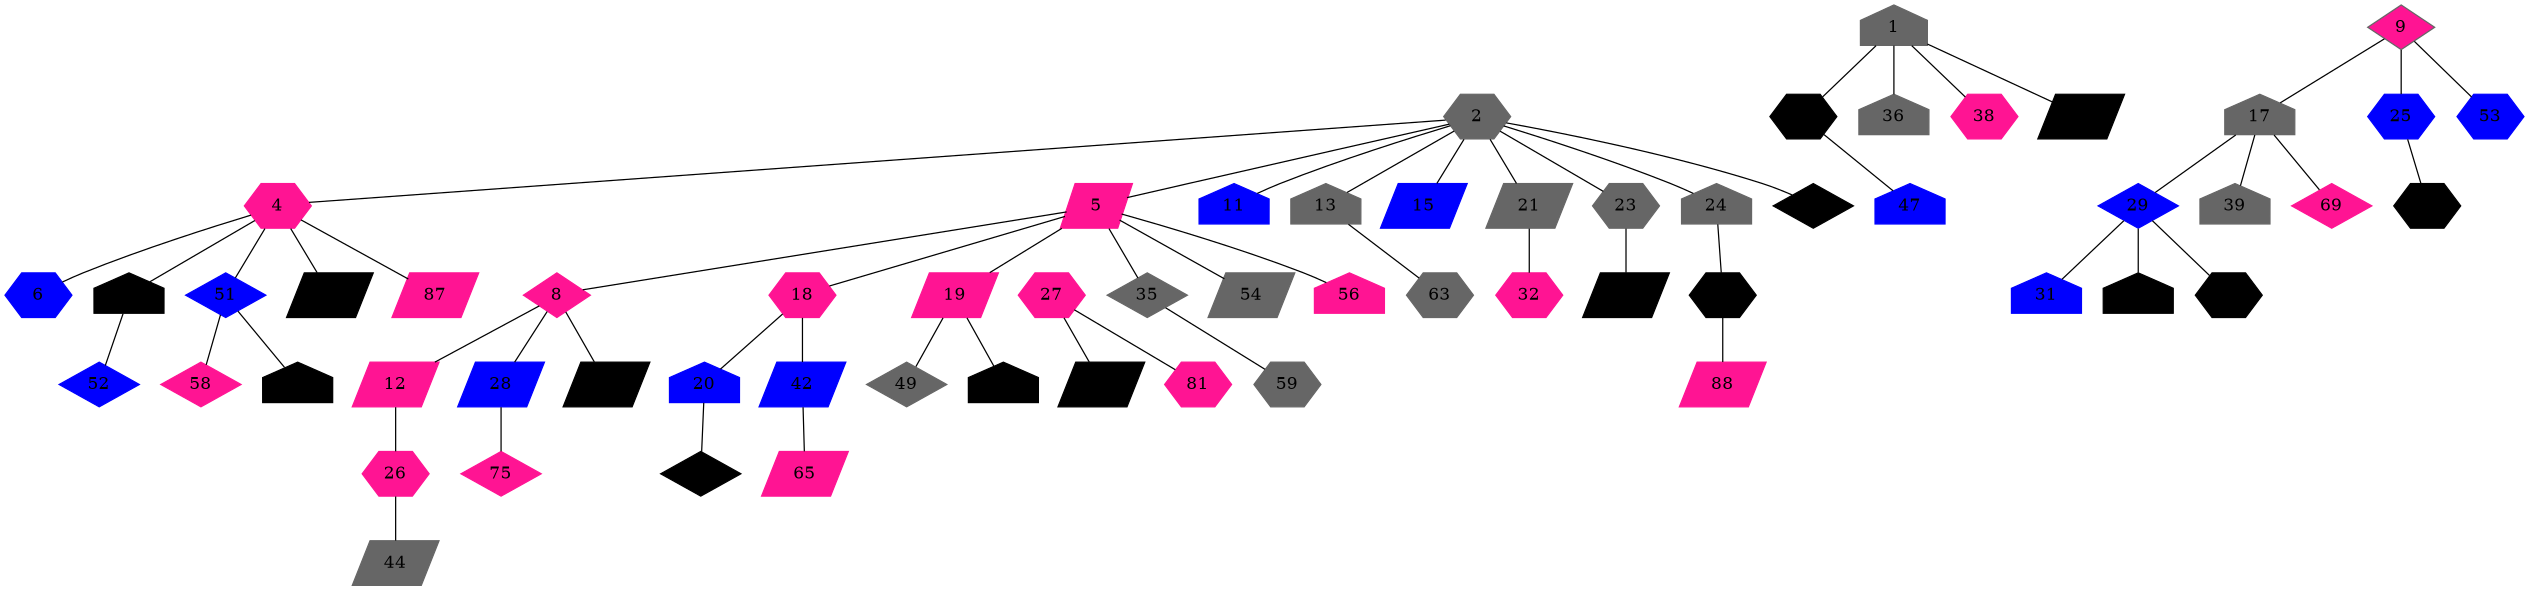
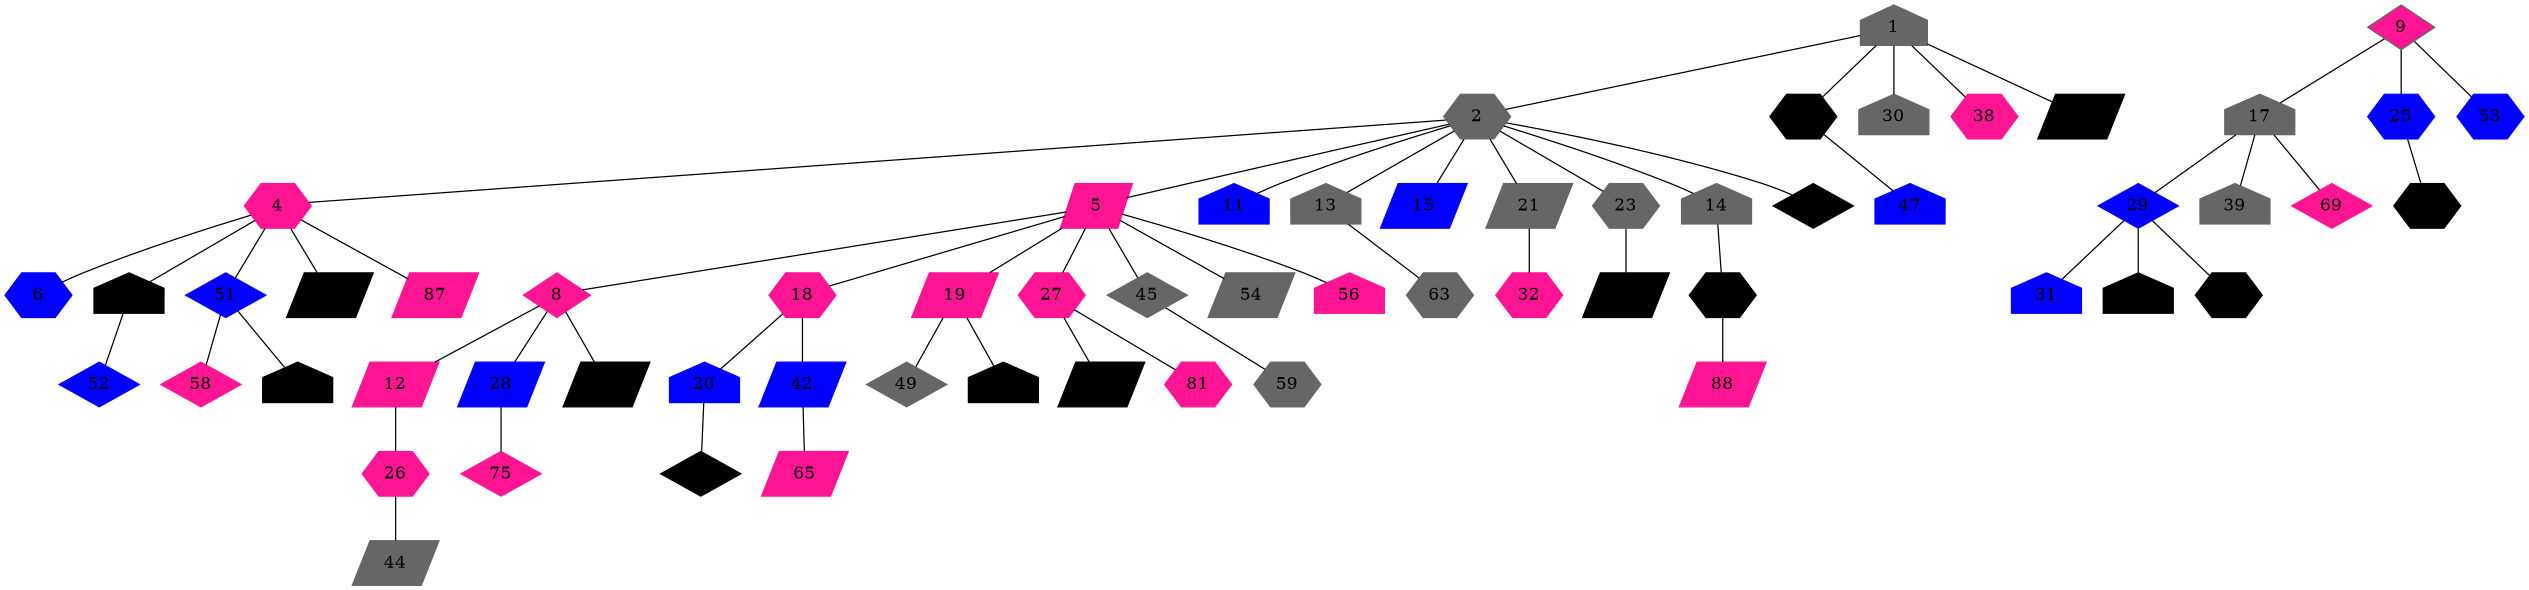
edge "1" -- "2": added
node "36": label "36" -> "30"
node "24": label "24" -> "14"
edge "5" -- "27": added
node "35": label "35" -> "45"
